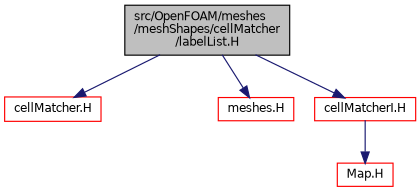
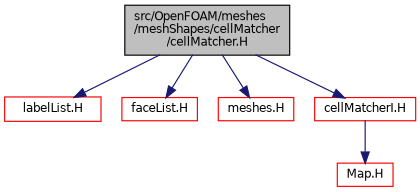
node "src/OpenFOAM/meshes /meshShapes/cellMatcher /labelList.H": label "src/OpenFOAM/meshes /meshShapes/cellMatcher /labelList.H" -> "src/OpenFOAM/meshes /meshShapes/cellMatcher /cellMatcher.H"
node "cellMatcher.H": label "cellMatcher.H" -> "labelList.H"
node "faceList.H": added
